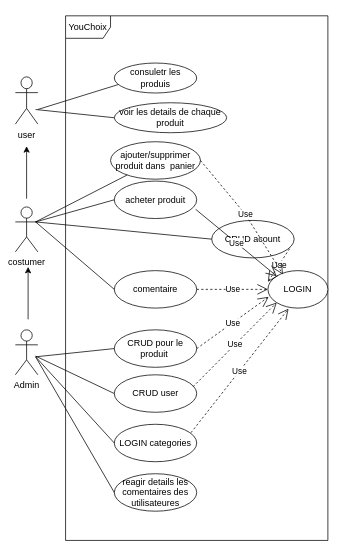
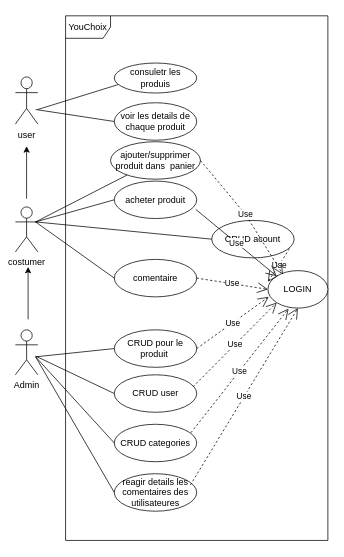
node "voir les details de chaque produit": size 113x30 -> 83x38
node "comentaire": moved (156, 289) -> (156, 278)
edge "reagir details les comentaires des utilisateures" -> "LOGIN": added, label "Use"
node "LOGIN categories": label "LOGIN categories" -> "CRUD categories"
